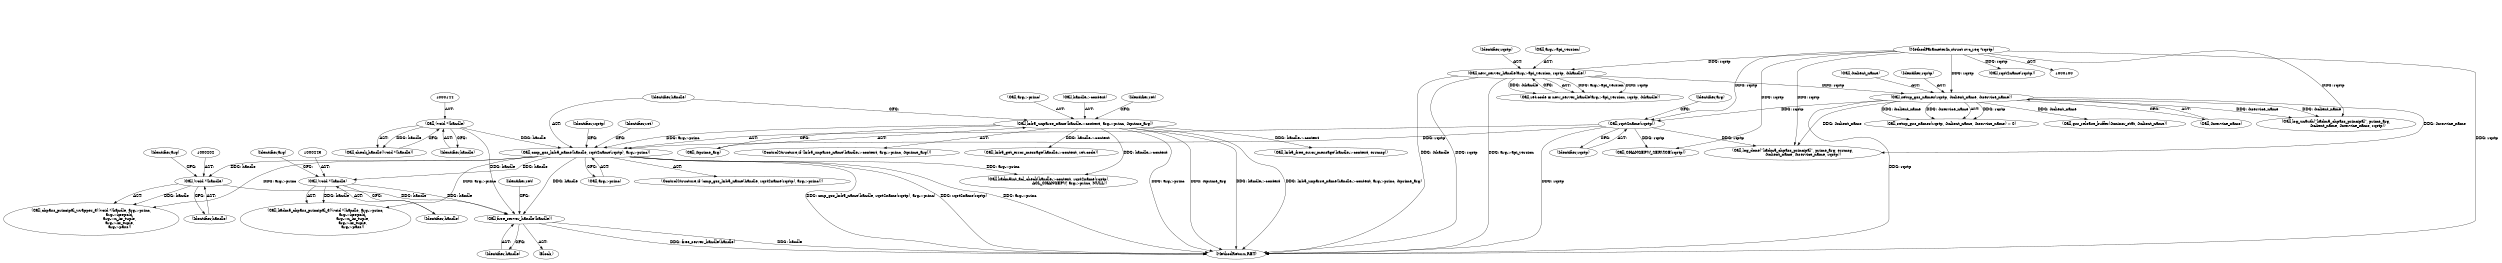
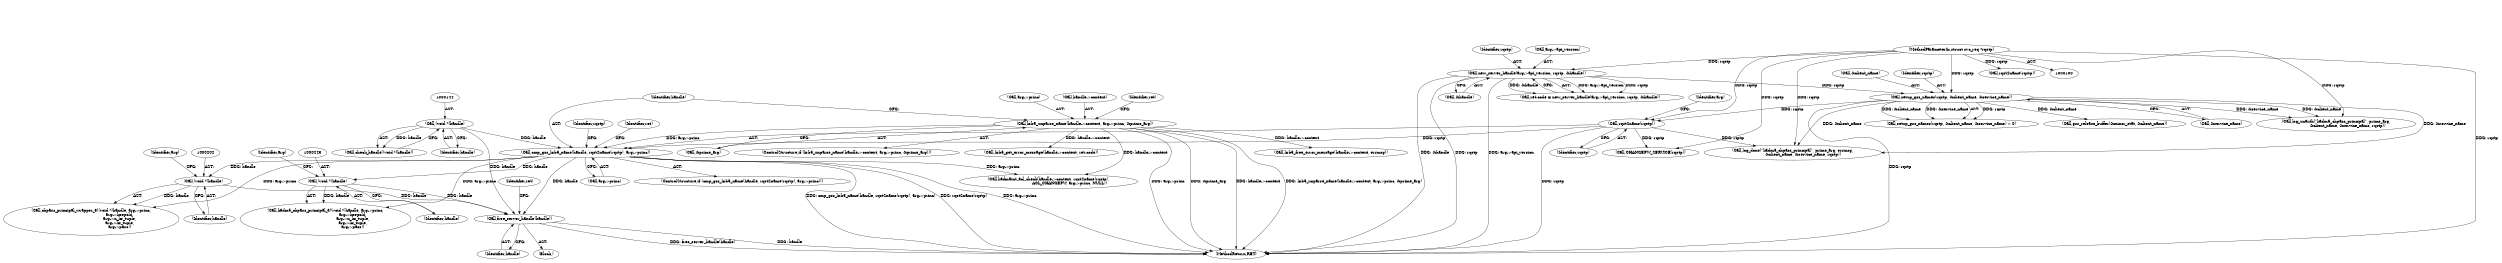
node "(Call,&handle)": added
